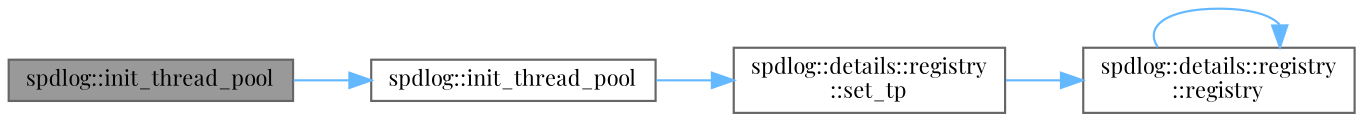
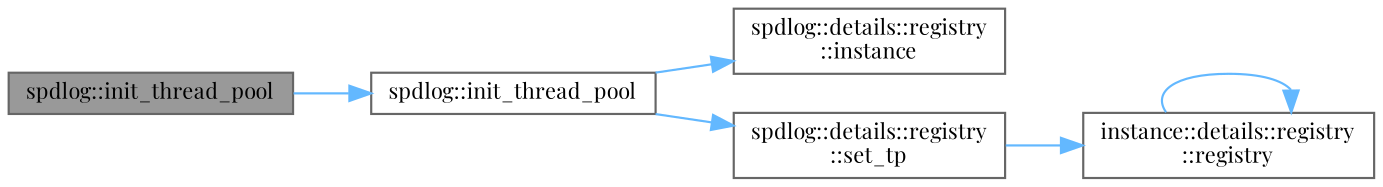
node "spdlog::details::registry ::instance": added
node "spdlog::details::registry ::registry": label "spdlog::details::registry ::registry" -> "instance::details::registry ::registry"
